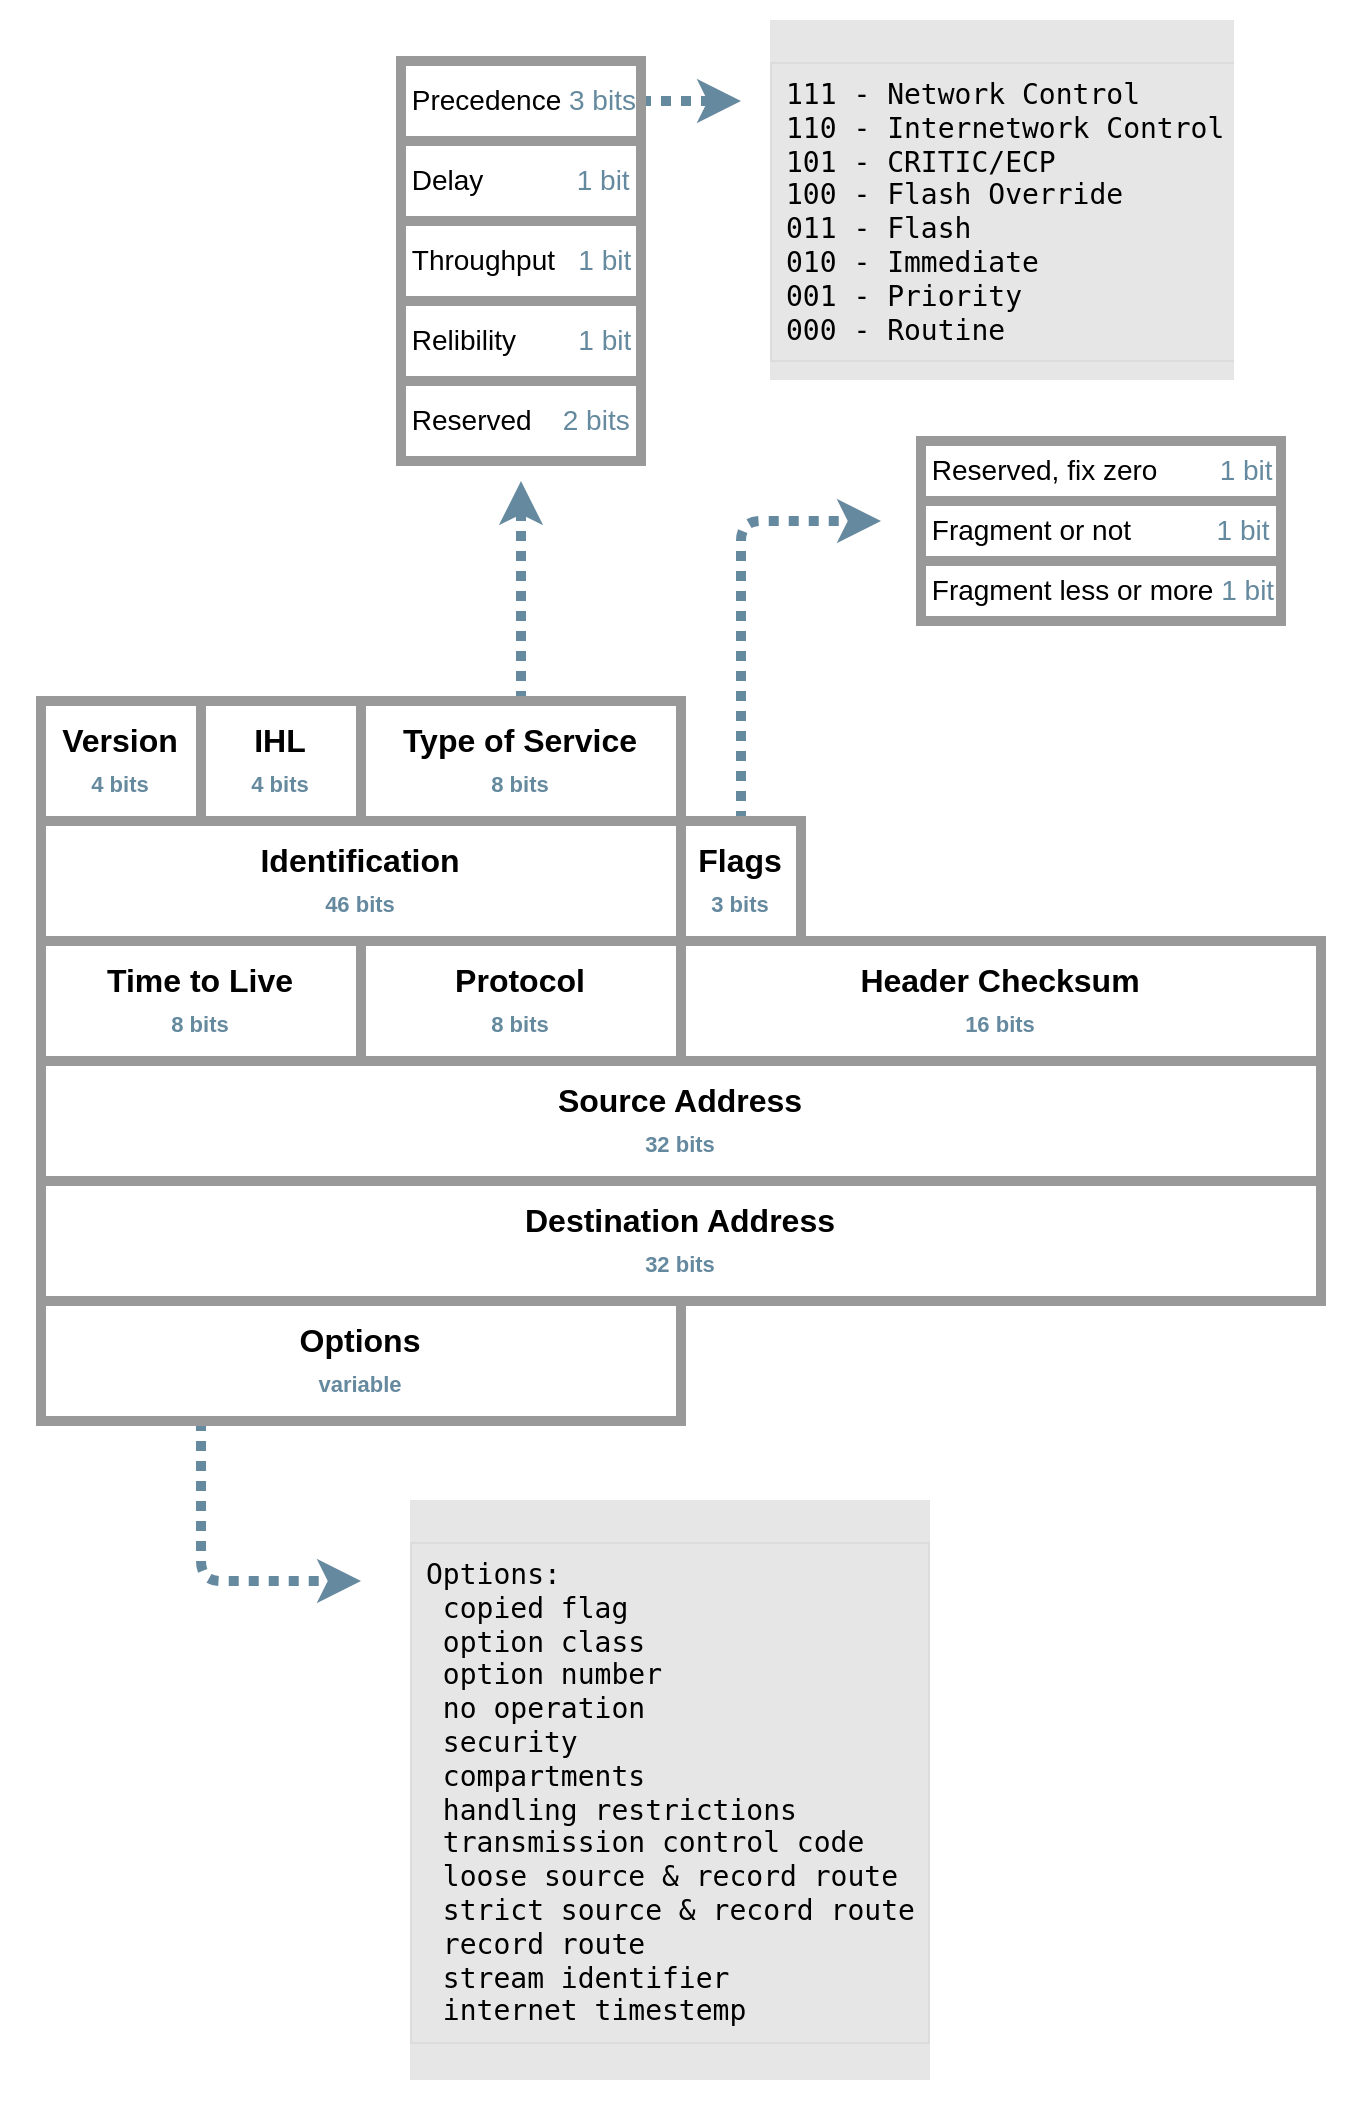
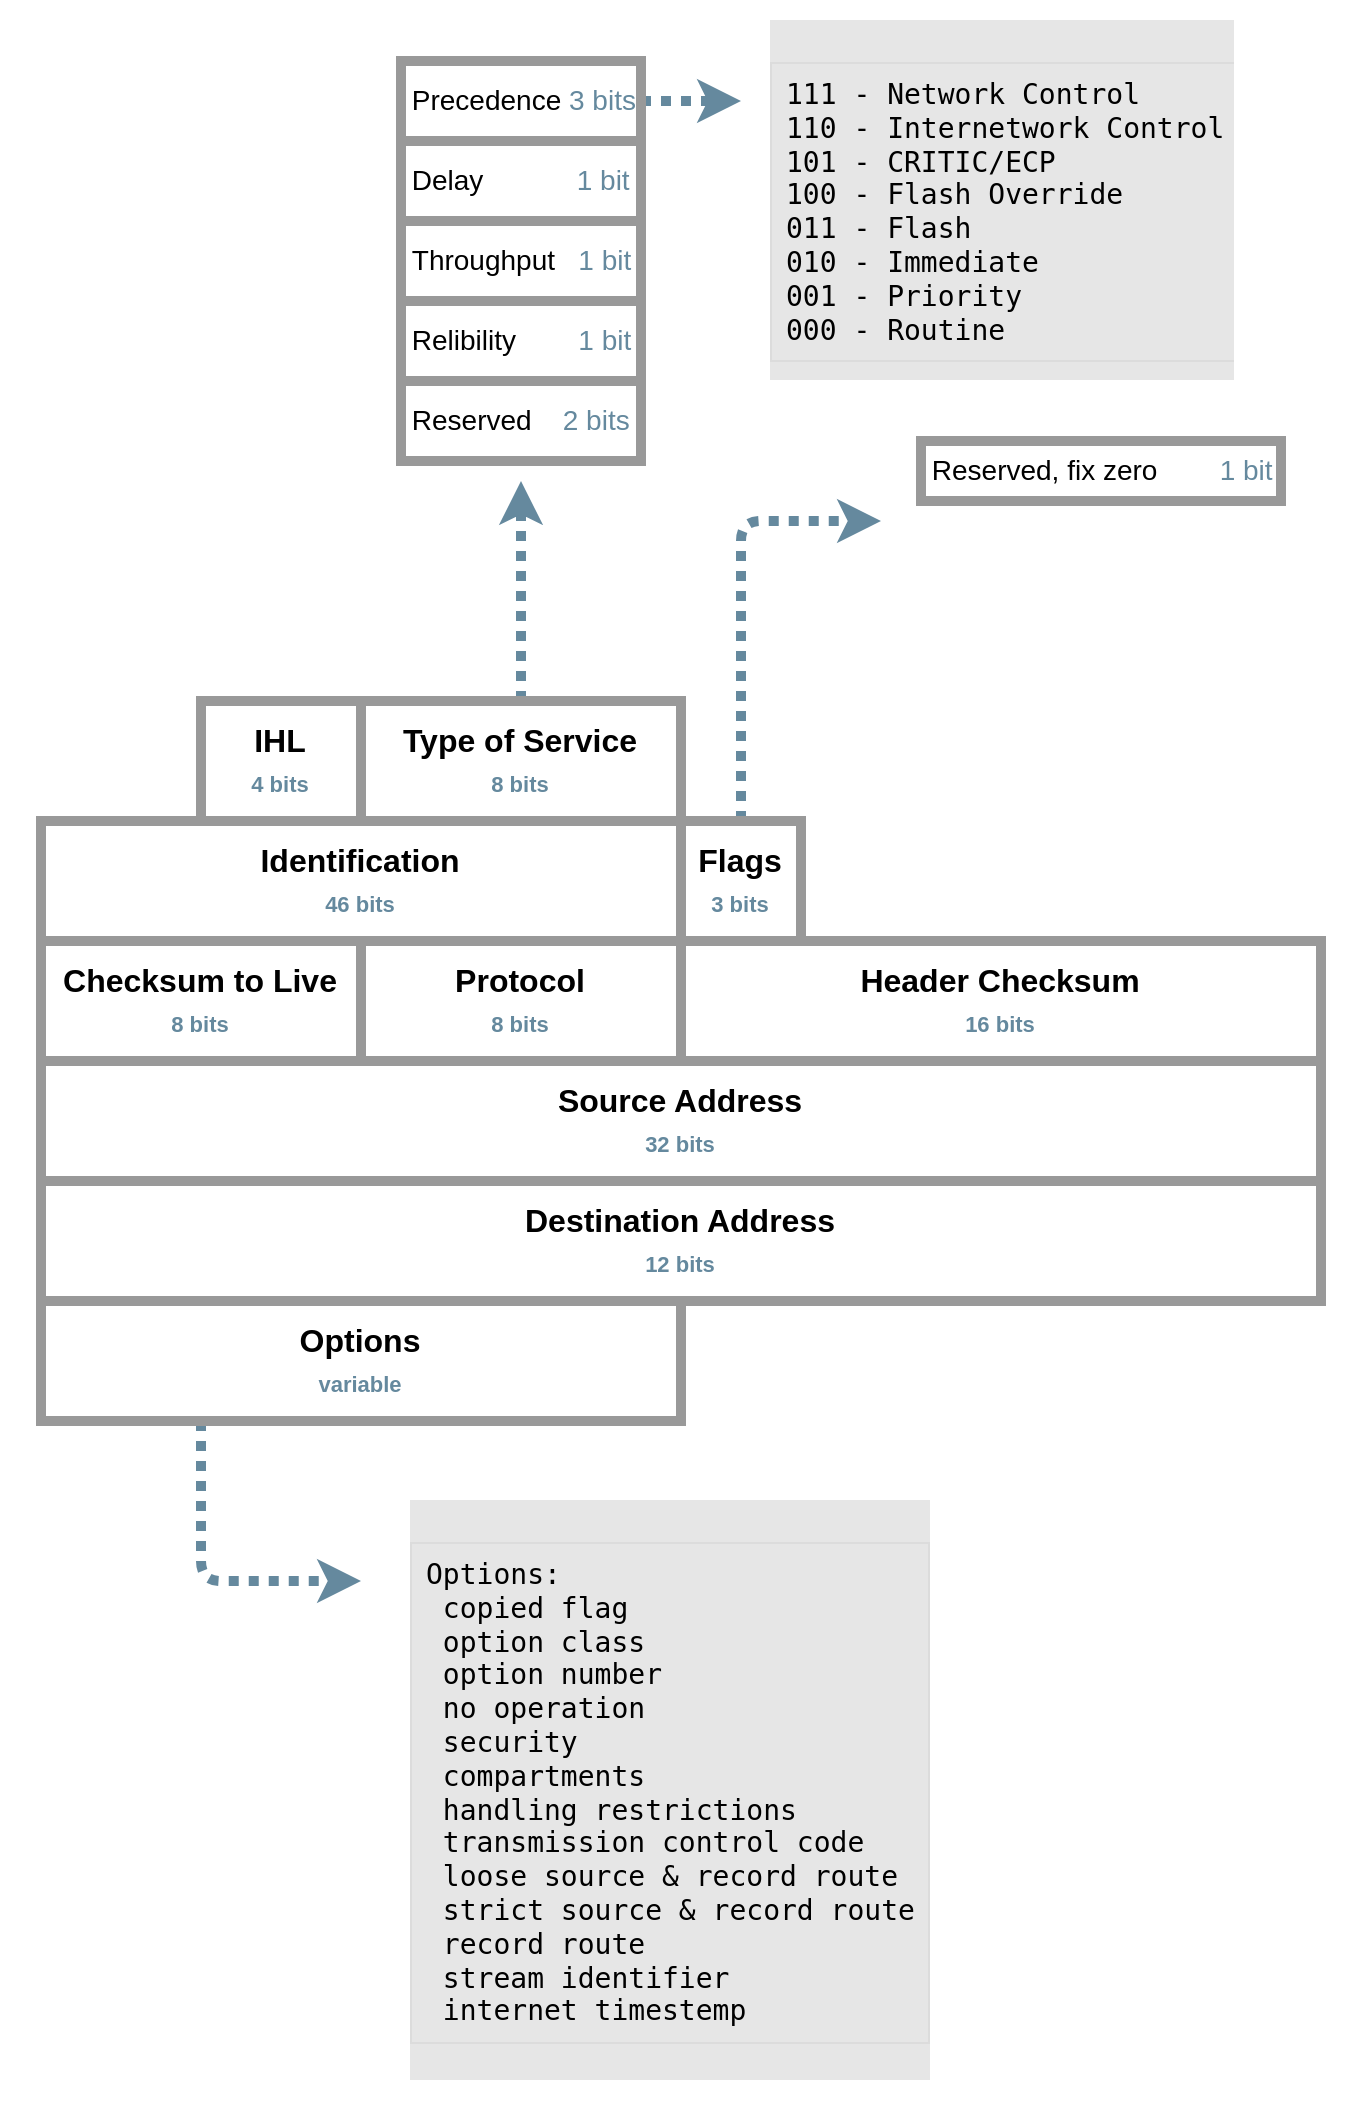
node "Fragment or not 1 bit": removed
node "Fragment less or more 1 bit": removed
node "Version 4 bits": removed
node "Time to Live 8 bits": label "Time to Live 8 bits" -> "Checksum to Live 8 bits"
node "Destination Address 32 bits": label "Destination Address 32 bits" -> "Destination Address 12 bits"
